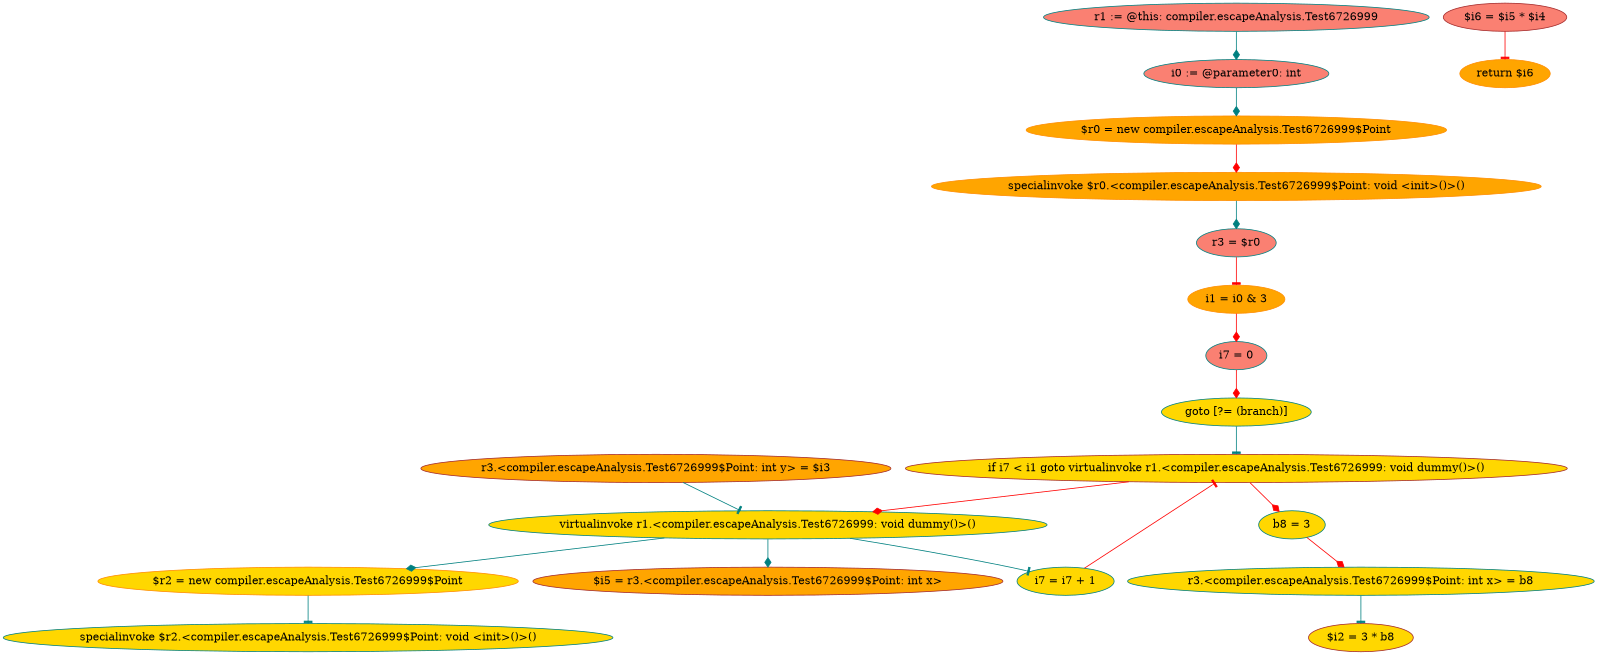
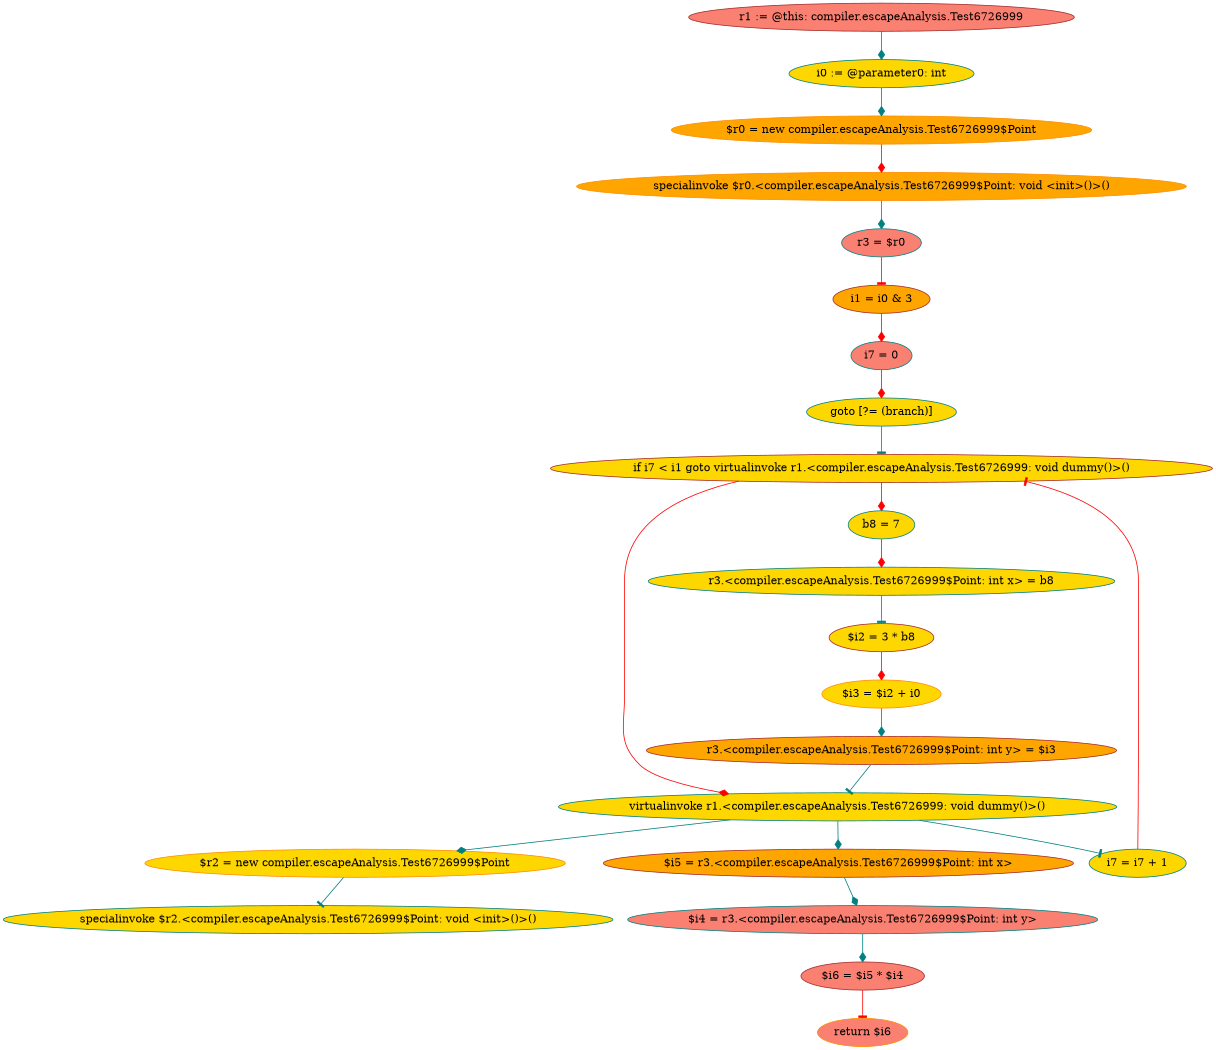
node "r1 := @this: compiler.escapeAnalysis.Test6726999": color teal -> brown
node "i0 := @parameter0: int": fillcolor salmon -> gold
node "return $i6": fillcolor orange -> salmon
node "i1 = i0 & 3": color darkorange -> brown
node "b8 = 3": label "b8 = 3" -> "b8 = 7"
node "$i3 = $i2 + i0": added
node "$i4 = r3.<compiler.escapeAnalysis.Test6726999$Point: int y>": added
